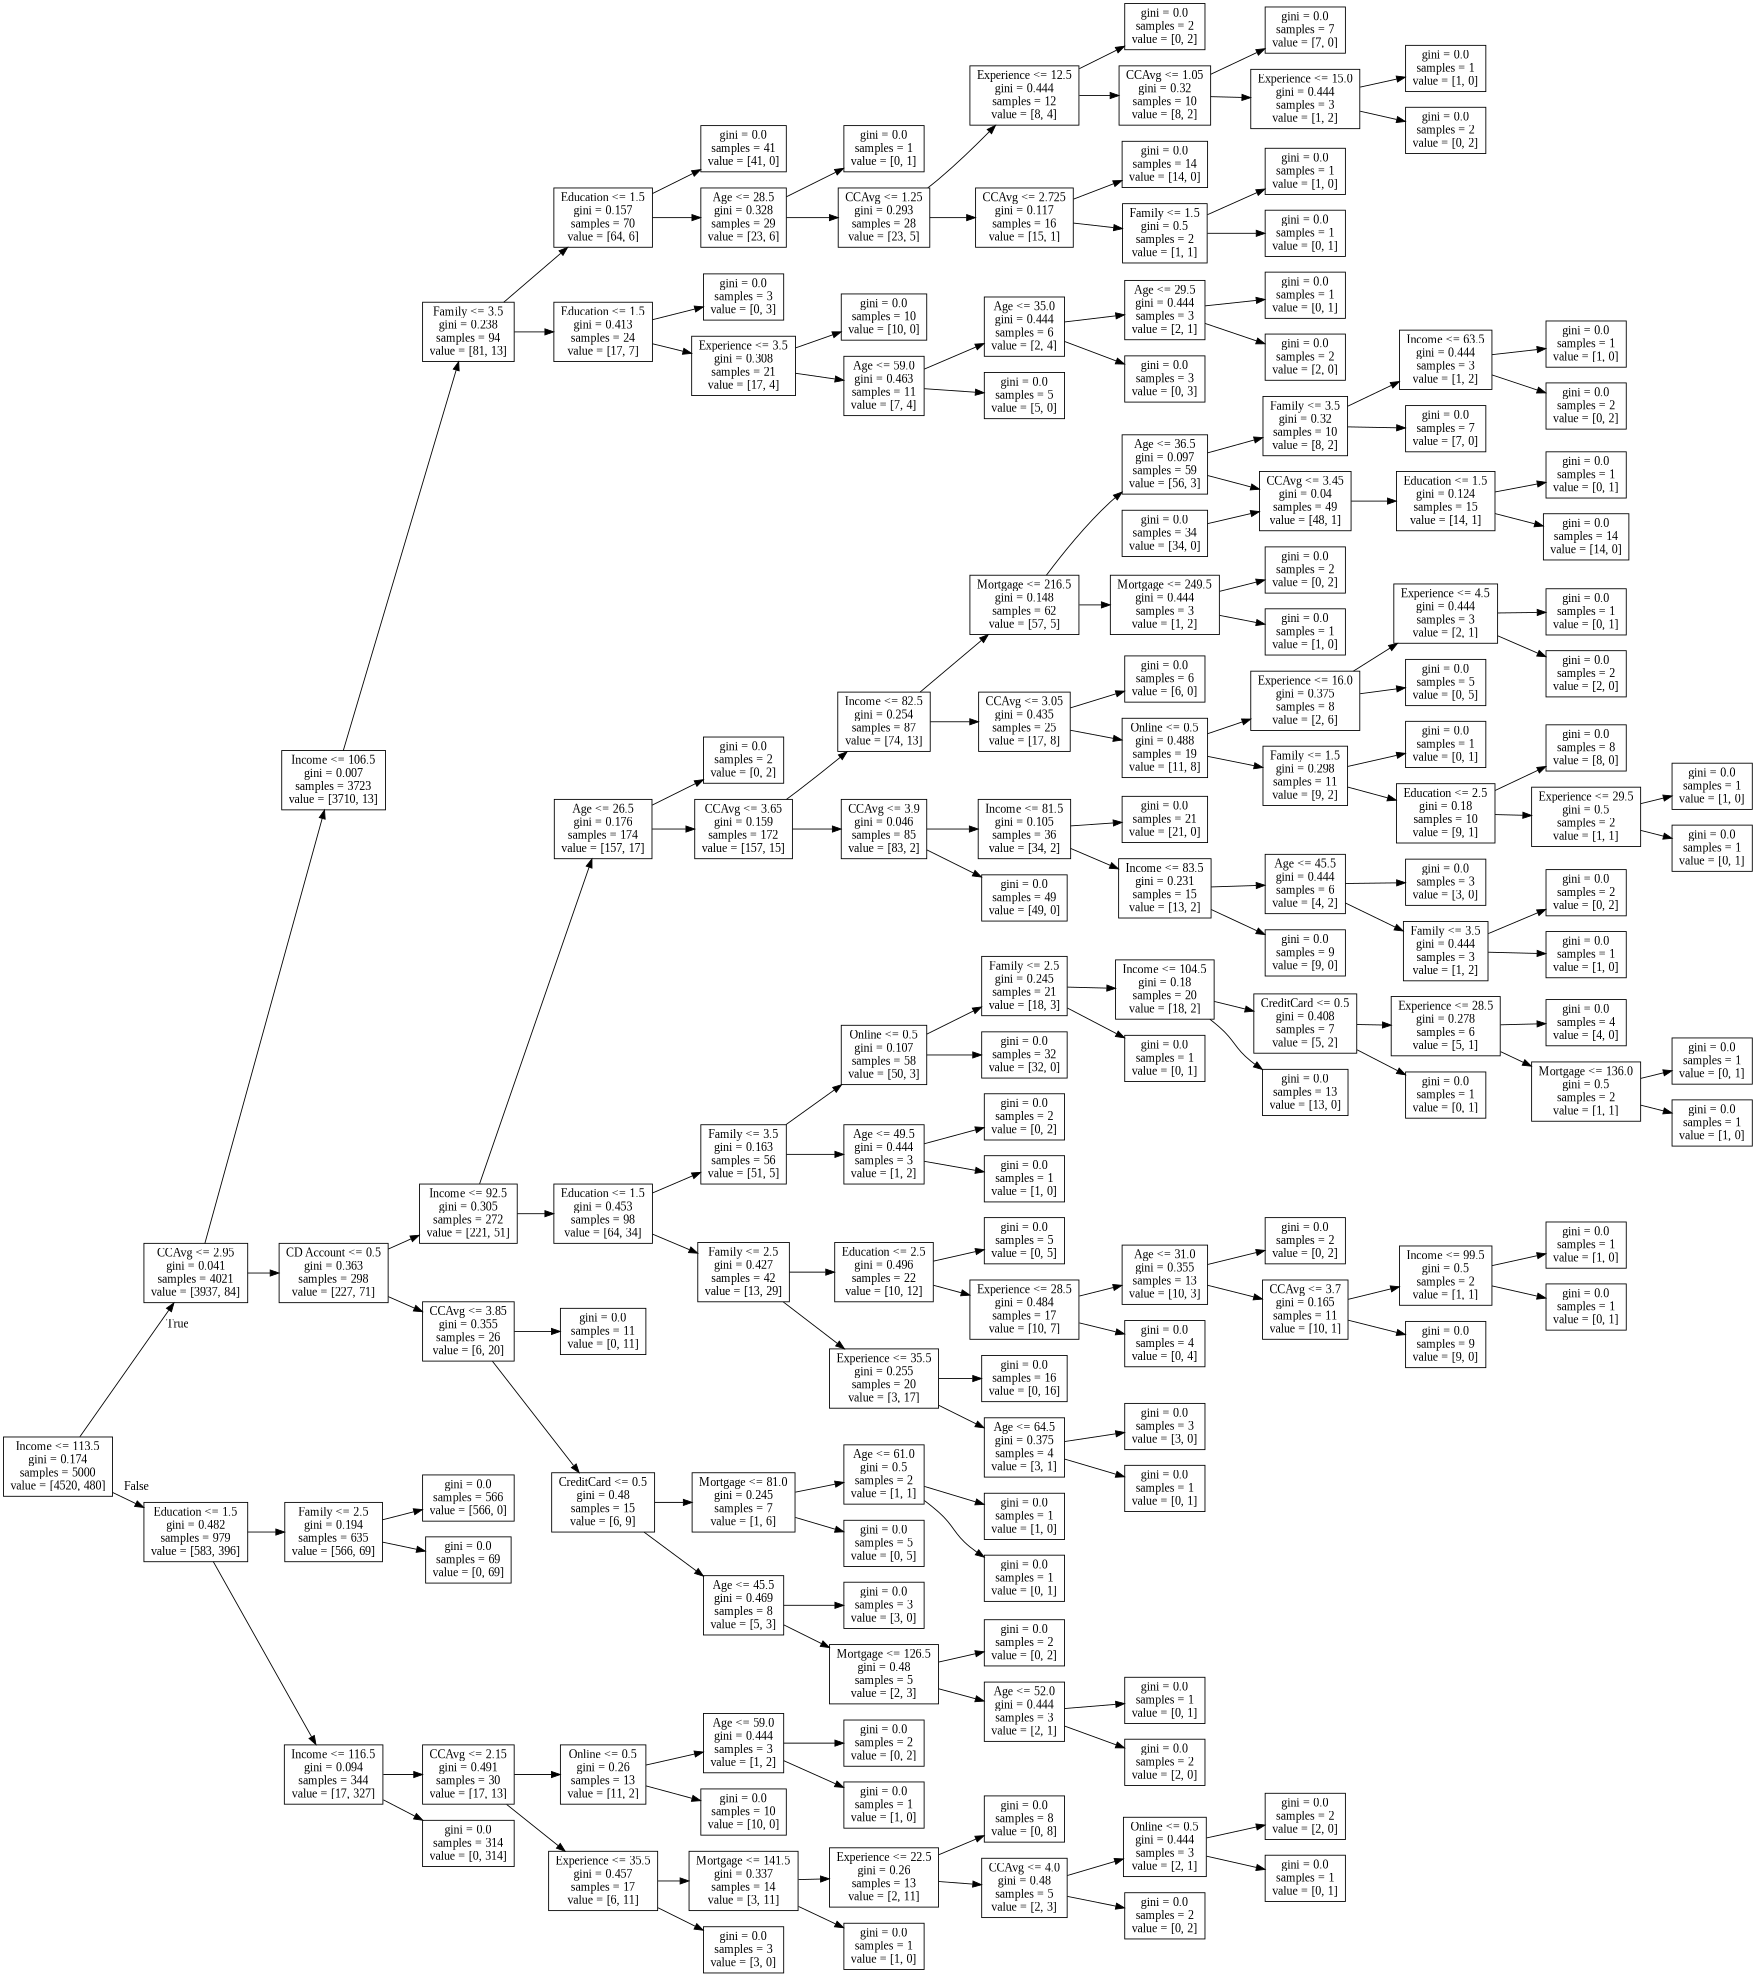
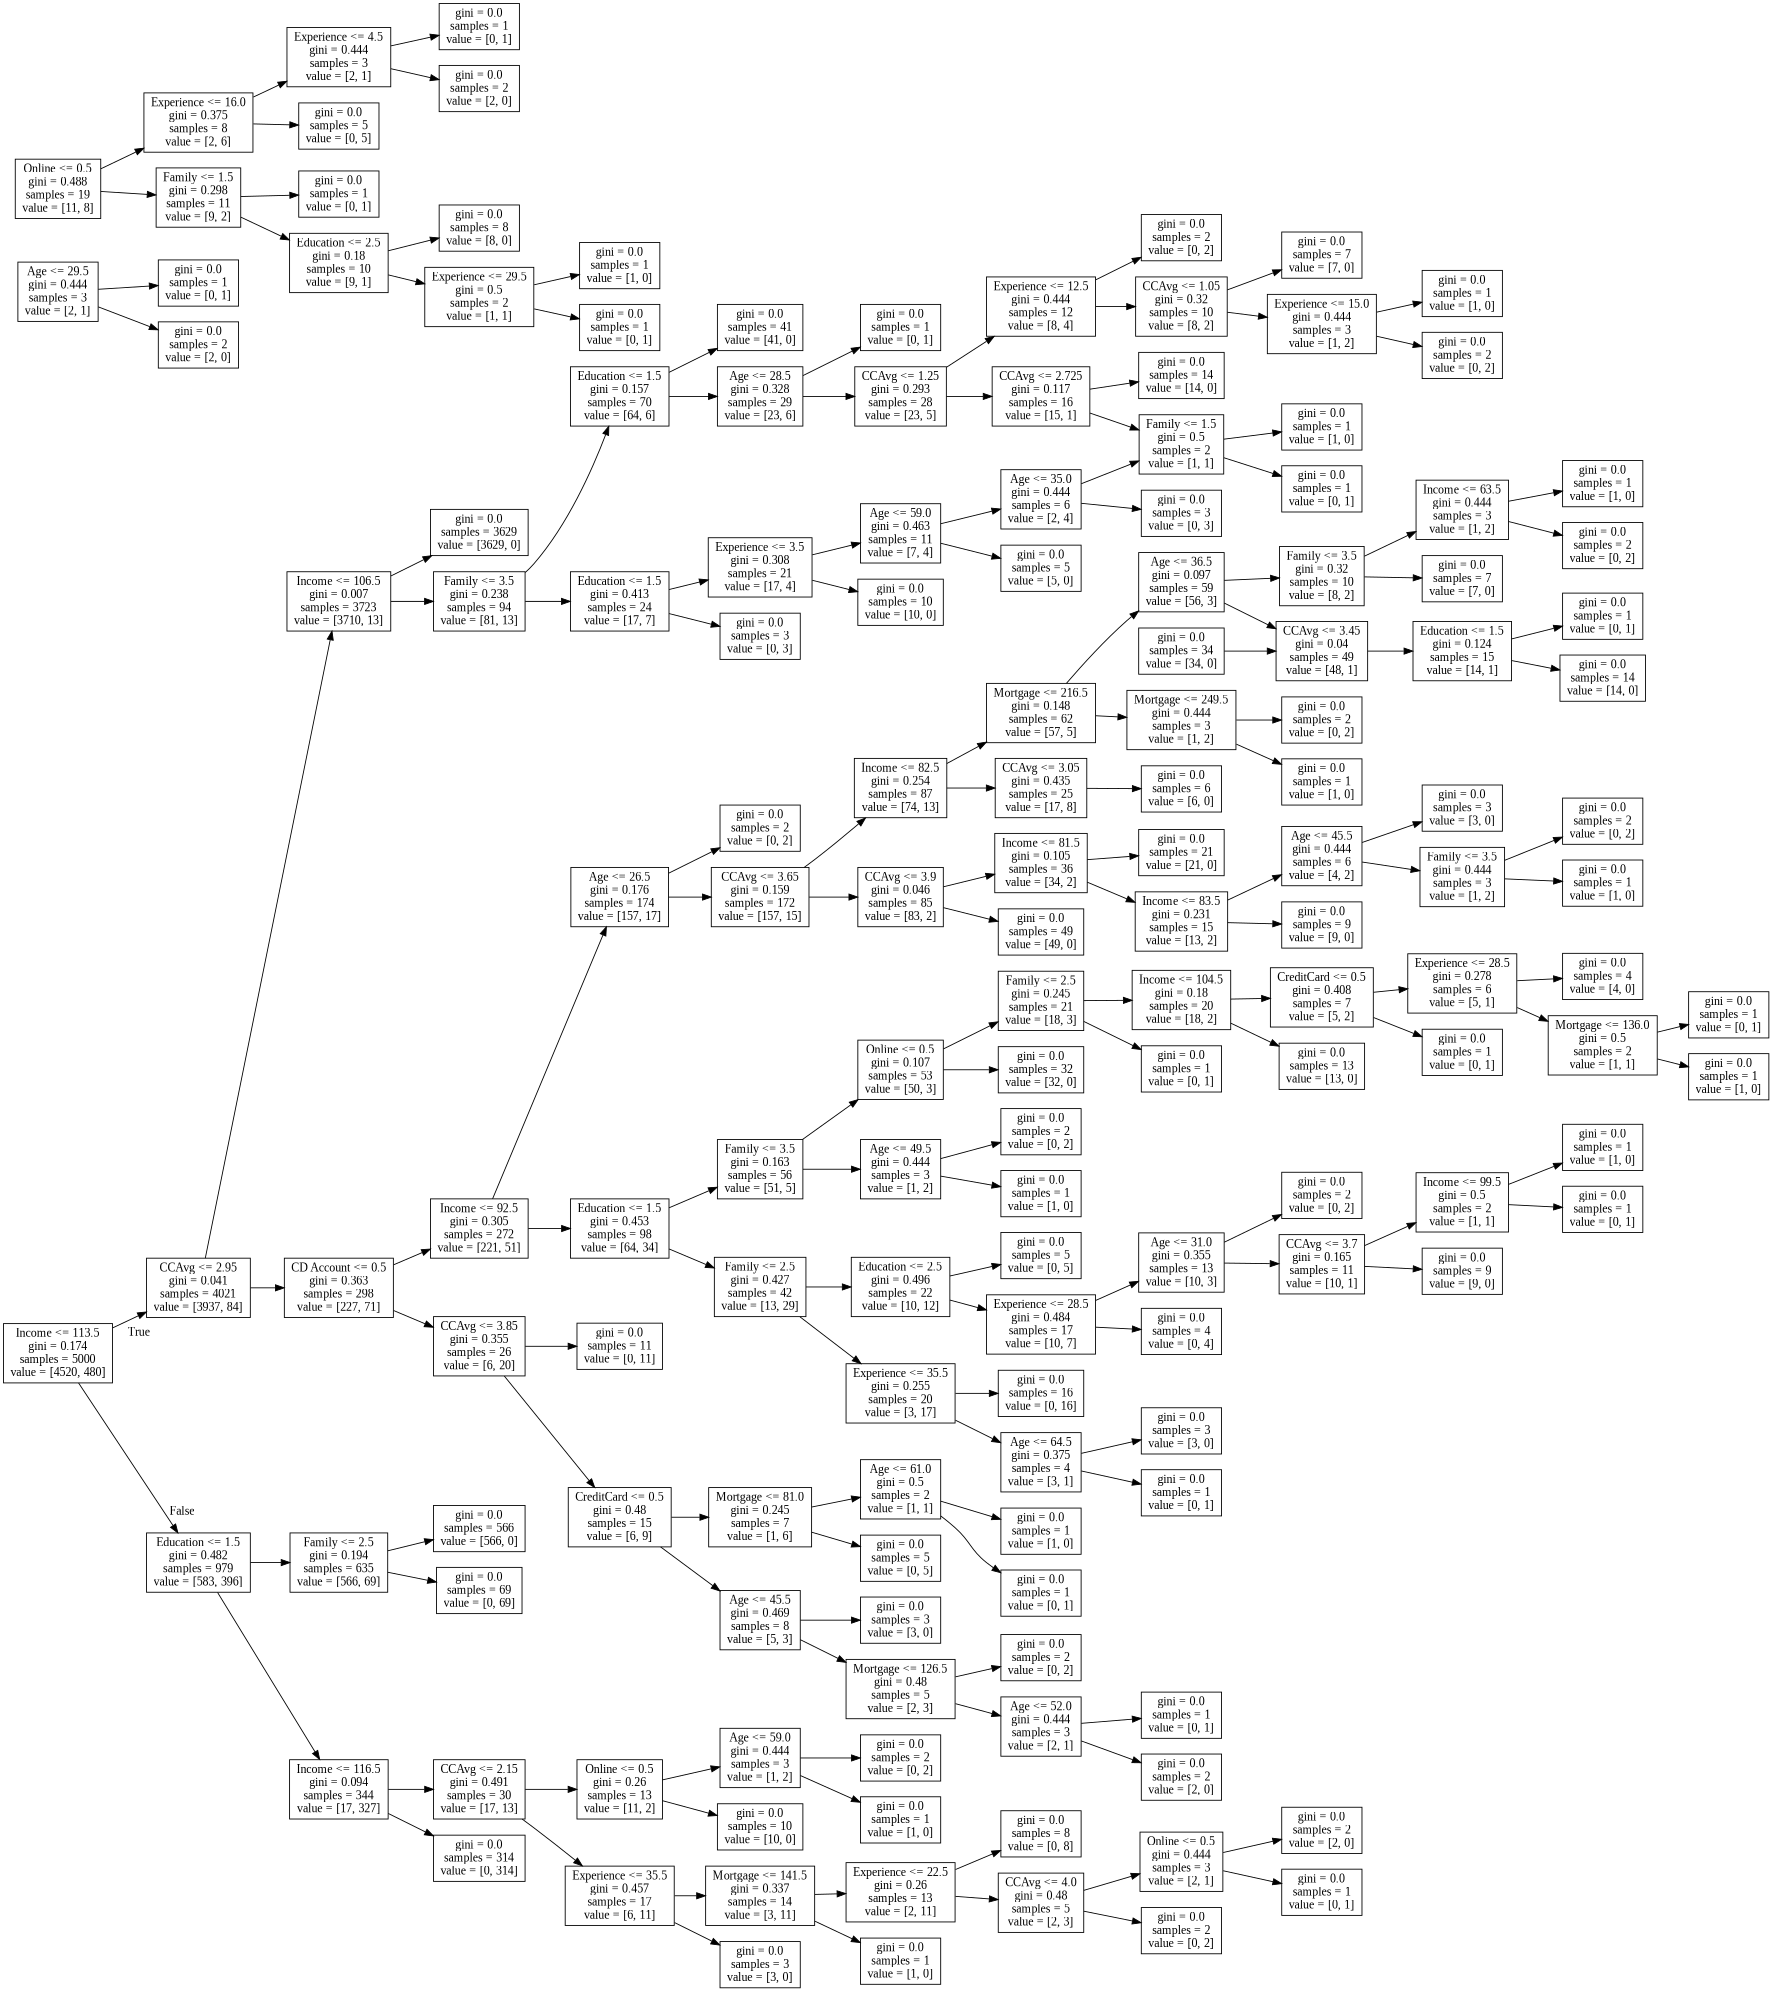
edge "Age <= 35.0 gini = 0.444 samples = 6 value = [2, 4]" -> "Age <= 29.5 gini = 0.444 samples = 3 value = [2, 1]": now "Age <= 35.0 gini = 0.444 samples = 6 value = [2, 4]" -> "Family <= 1.5 gini = 0.5 samples = 2 value = [1, 1]"
node "gini = 0.0 samples = 3629 value = [3629, 0]": added
edge "CCAvg <= 3.05 gini = 0.435 samples = 25 value = [17, 8]" -> "Online <= 0.5 gini = 0.488 samples = 19 value = [11, 8]": removed
node "Online <= 0.5 gini = 0.107 samples = 58 value = [50, 3]": label "Online <= 0.5 gini = 0.107 samples = 58 value = [50, 3]" -> "Online <= 0.5 gini = 0.107 samples = 53 value = [50, 3]"
